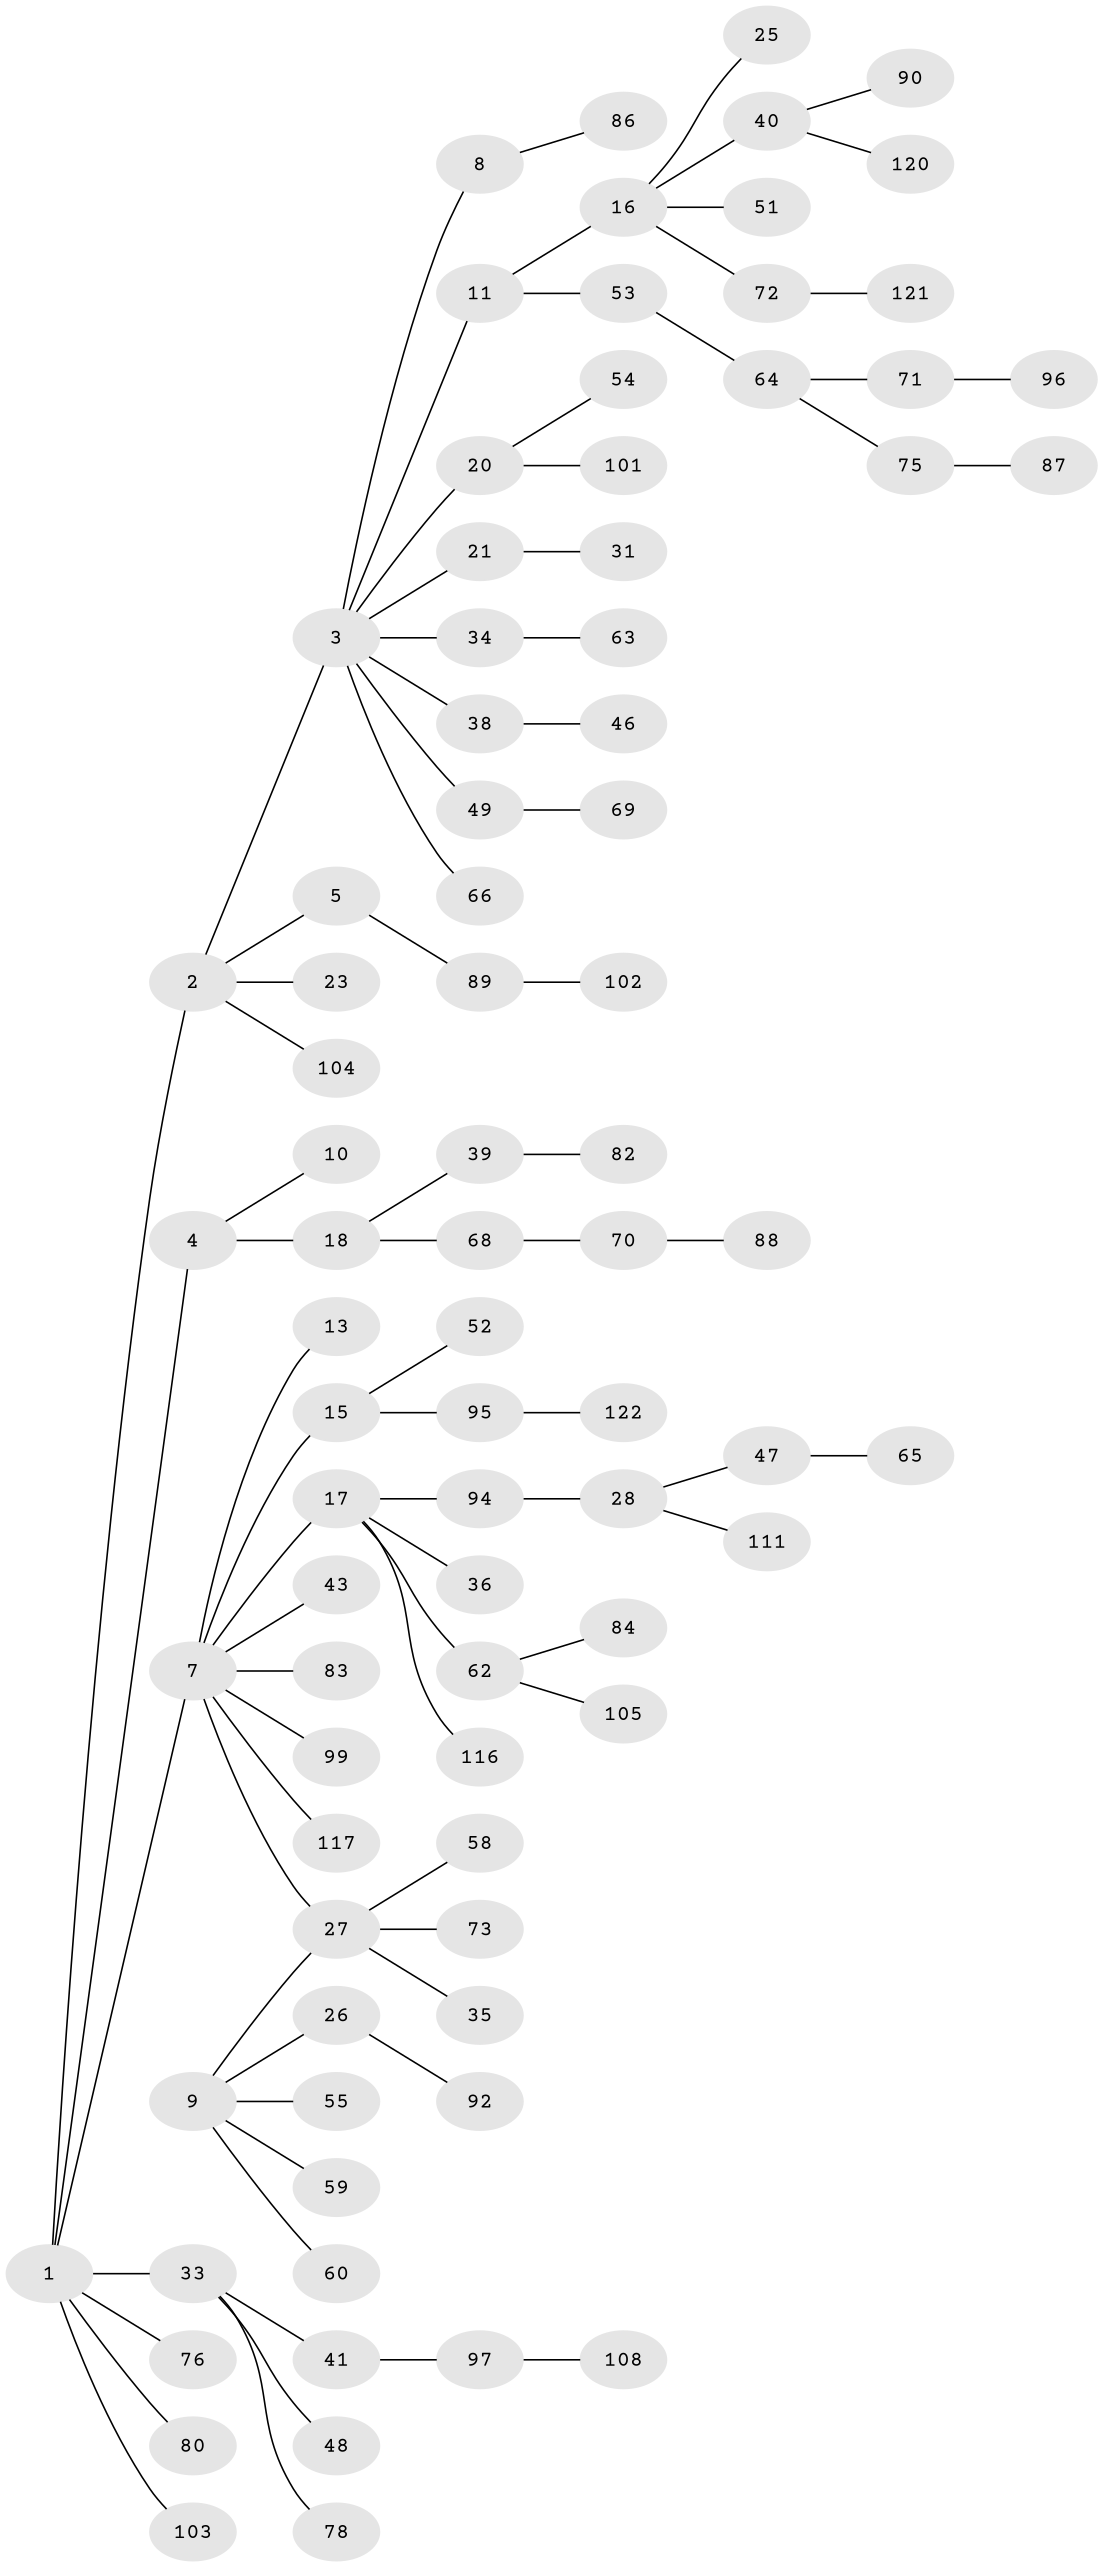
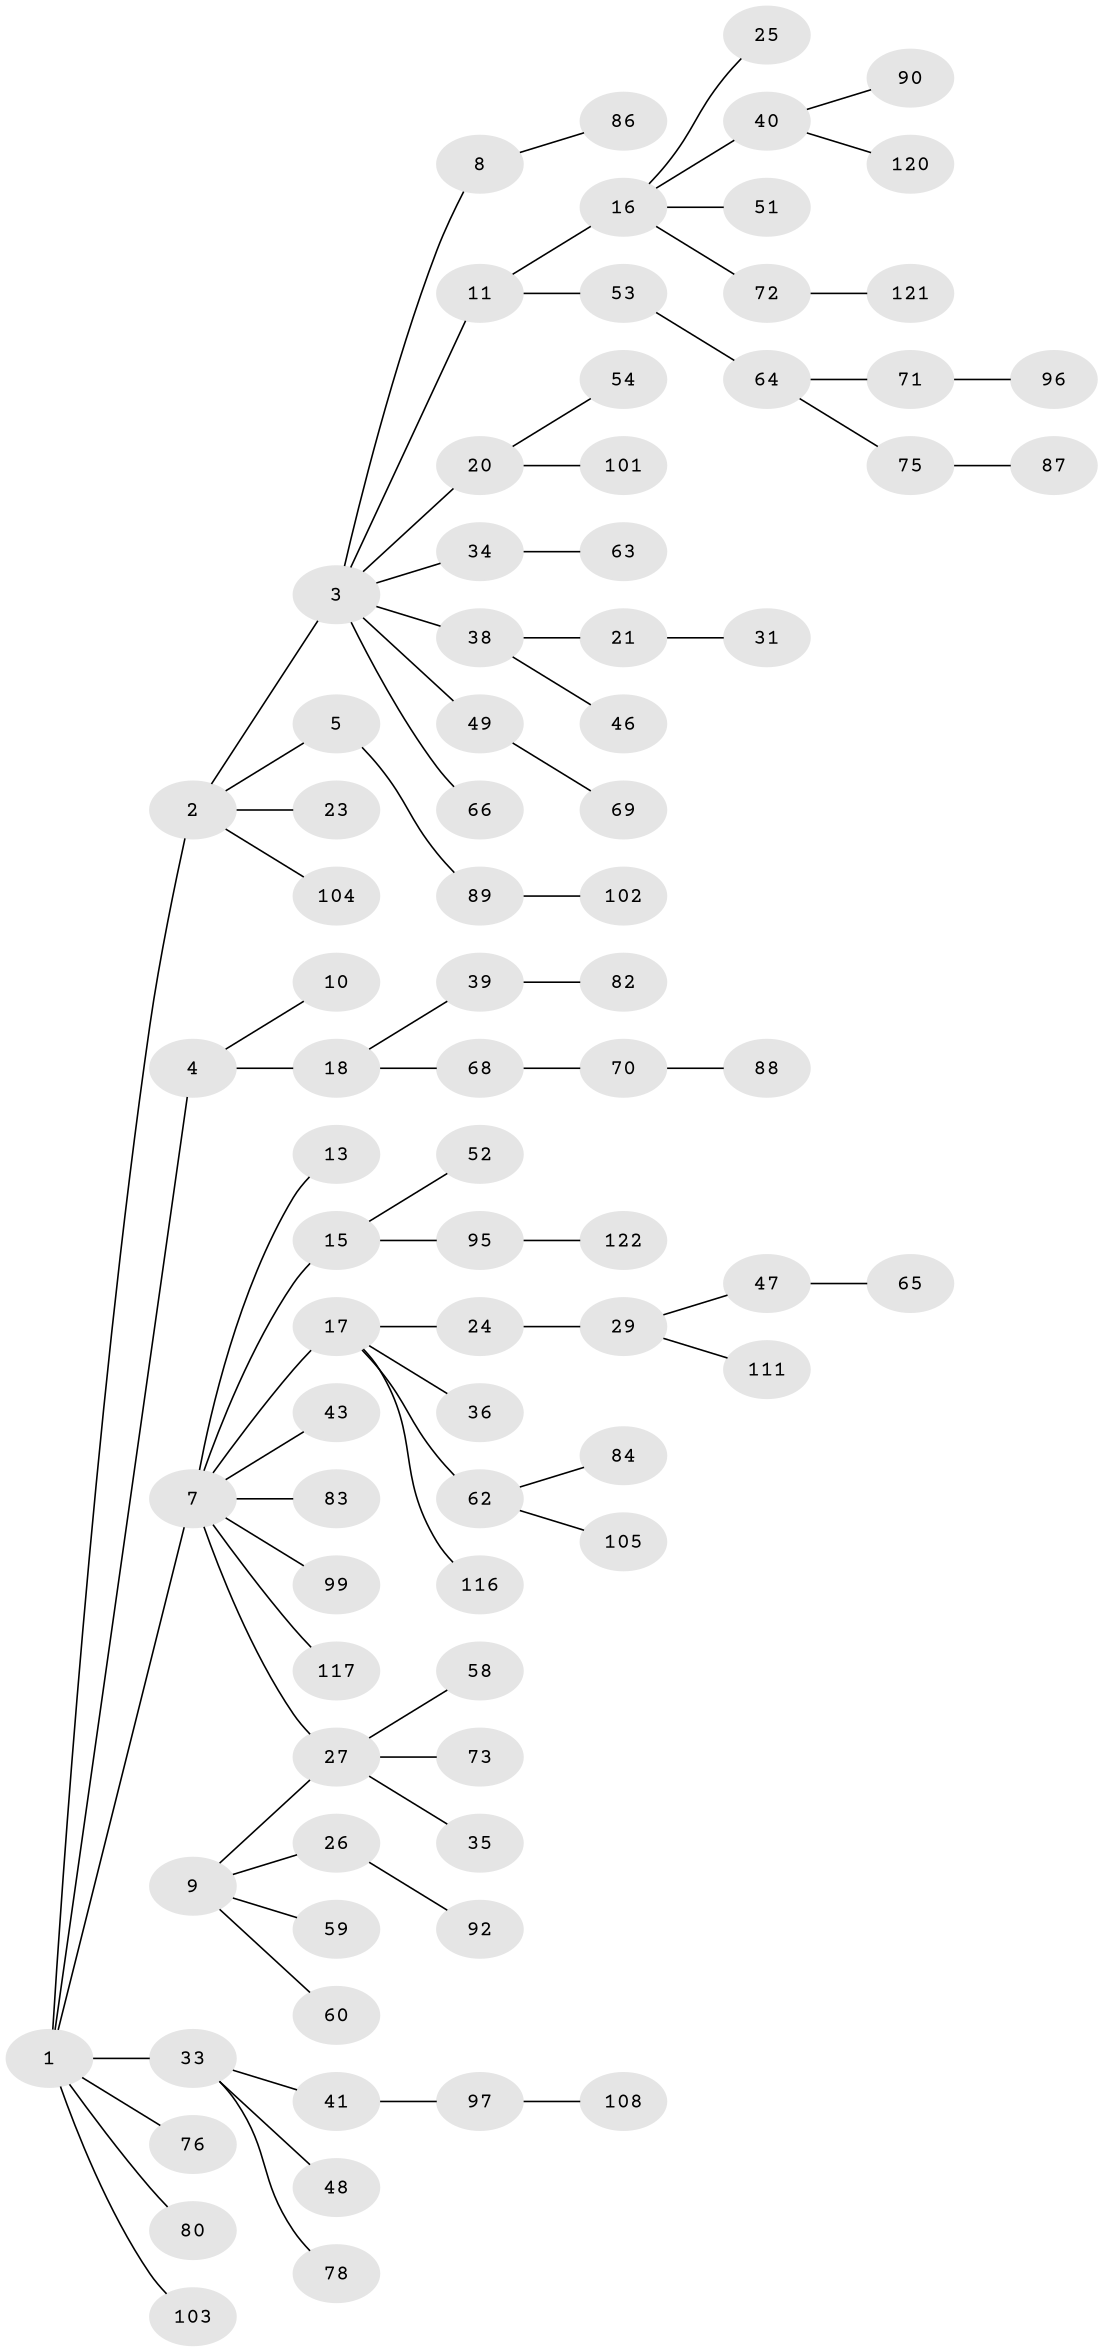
edge "21" -- "3": now "21" -- "38"
node "94": label "94" -> "24"
node "28": label "28" -> "29"
node "55": removed
